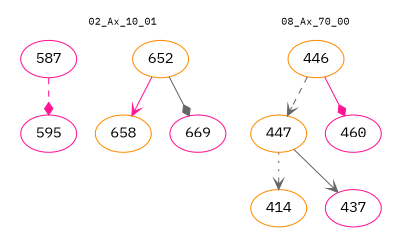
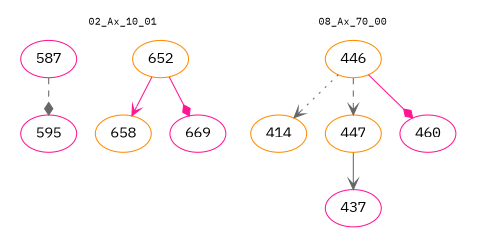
edge "587" -> "595": color deeppink -> gray40
edge "652" -> "669": color gray40 -> deeppink
edge "447" -> "414": now "446" -> "414"
